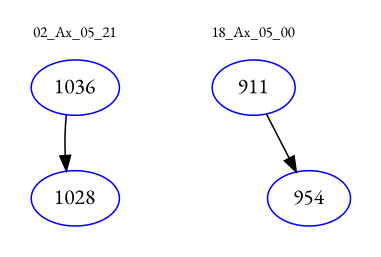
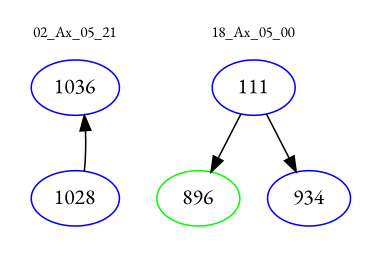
node "911": label "911" -> "111"
edge "1036" -> "1028": reversed
node "896": added
node "954": label "954" -> "934"
